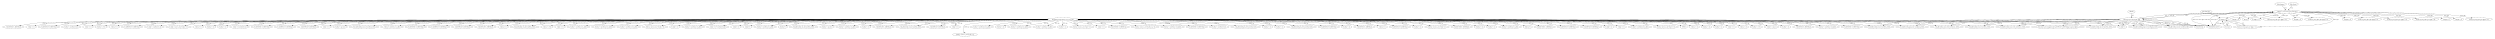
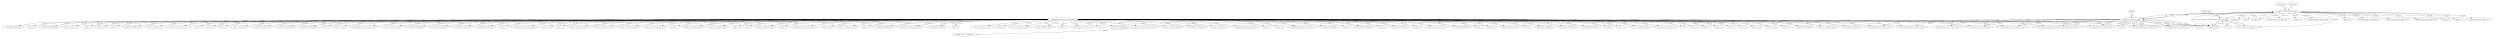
edge "(MethodParameterIn,register const u_char *bp)" -> "(Call,addrtostr(bp, source_buf, sizeof(source_buf)))": removed, label "DDG: bp"
edge "(MethodParameterIn,register const u_char *bp)" -> "(Call,bp = (const u_char *) (polr + 1))": now "(Call,bp = (const u_char *) (poll_msg + 1))" -> "(Call,bp = (const u_char *) (polr + 1))"
